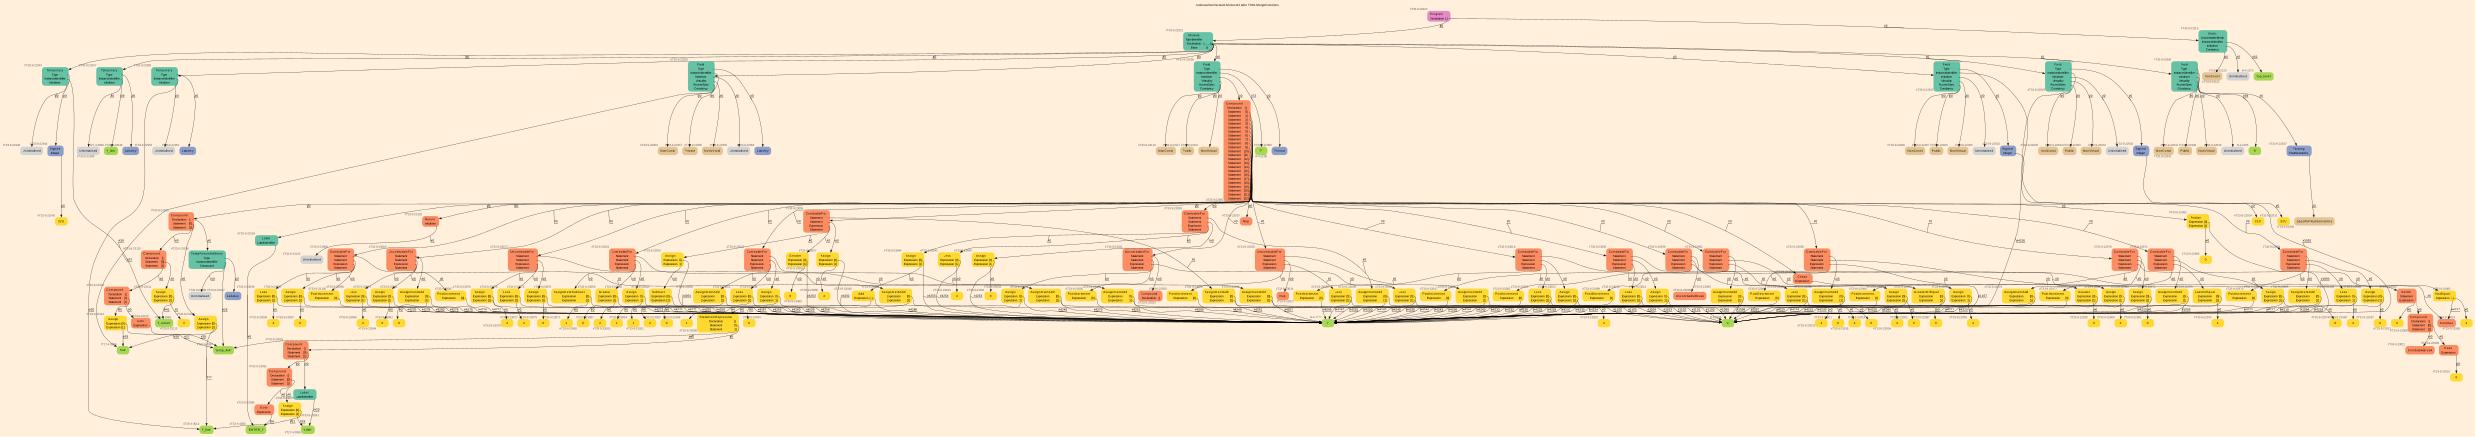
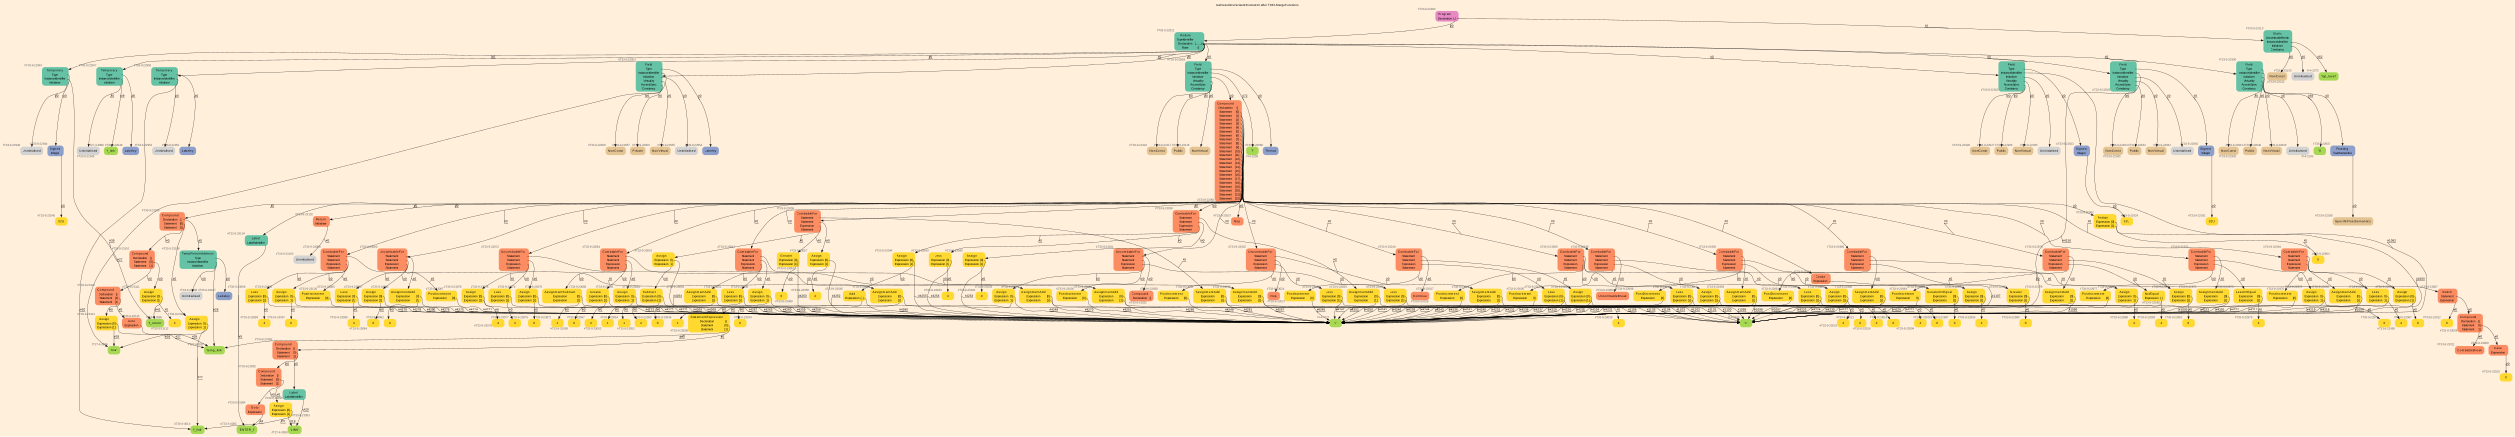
node "TempReturnAddress": text "Compound" -> "Initialiser"
edge "NotEqual" -> "Continue": now "NotEqual" -> "'i'"
